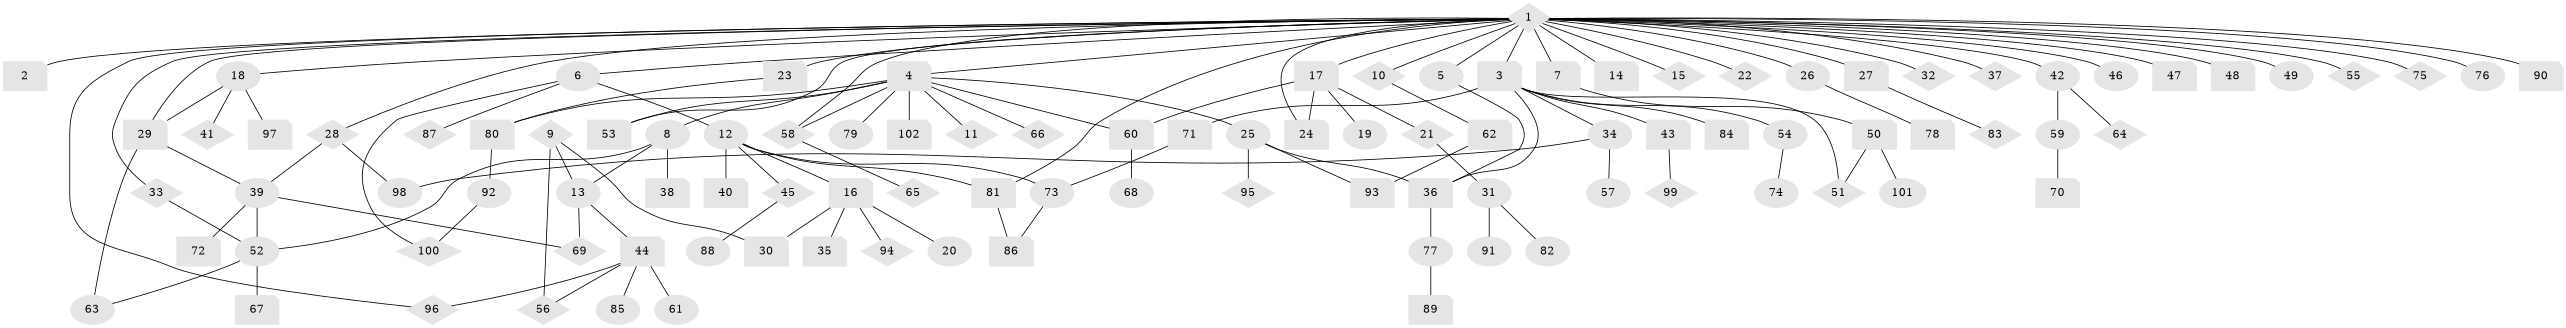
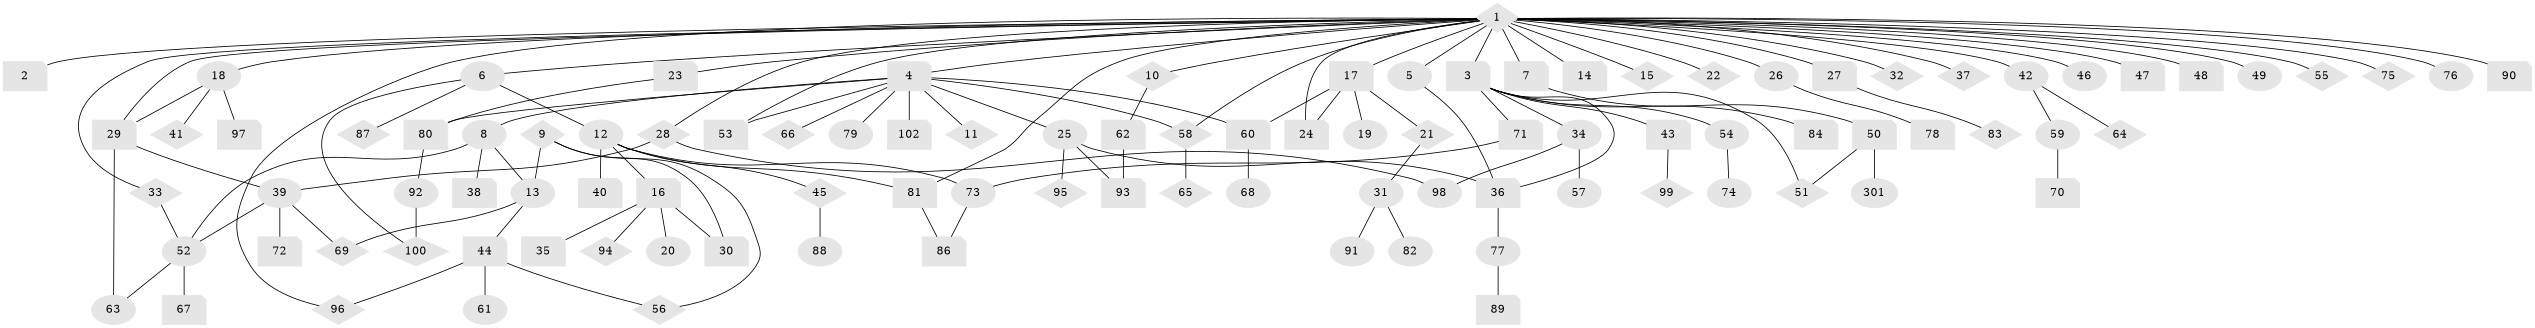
node "101": label "101" -> "301"
node "85": removed
